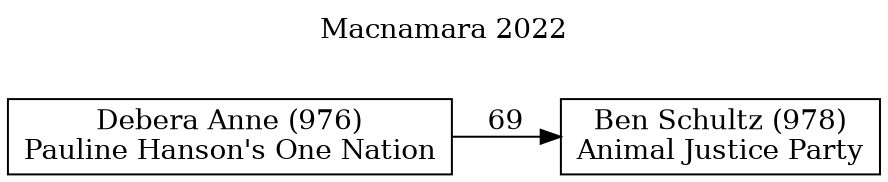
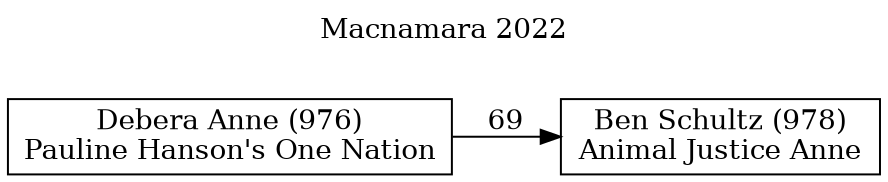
node "Ben Schultz (978) Animal Justice Party": label "Ben Schultz (978) Animal Justice Party" -> "Ben Schultz (978) Animal Justice Anne"
